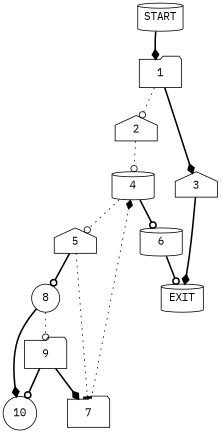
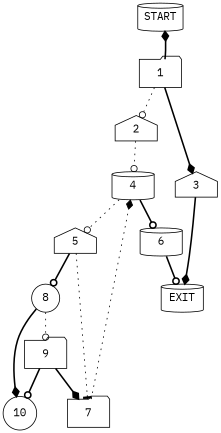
edge "START" -> "1": reversed
